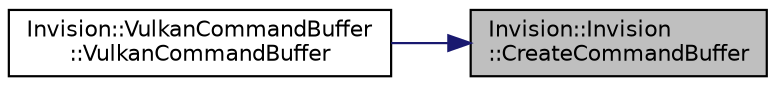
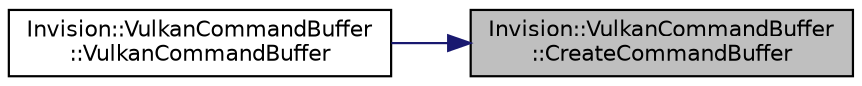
node "Invision::Invision ::CreateCommandBuffer": label "Invision::Invision ::CreateCommandBuffer" -> "Invision::VulkanCommandBuffer ::CreateCommandBuffer"
